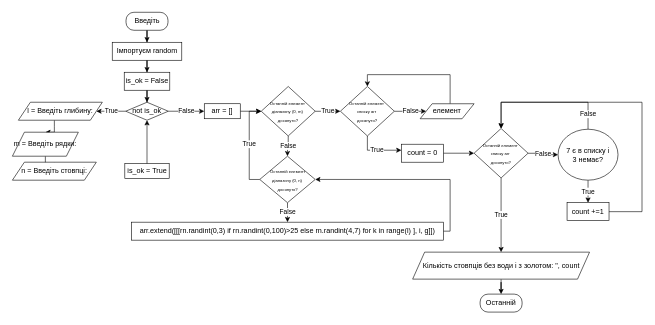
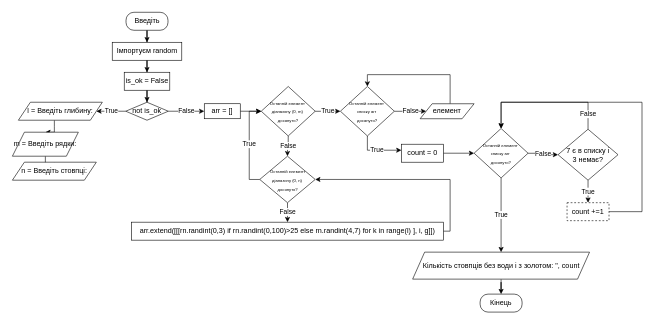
node "7 є в списку і 3 немає?": shape ellipse -> diamond
edge "is_ok = True" -> "not is_ok": removed
node "is_ok = True": removed
node "count +=1": style solid -> dashed
node "Останній": label "Останній" -> "Кінець"
